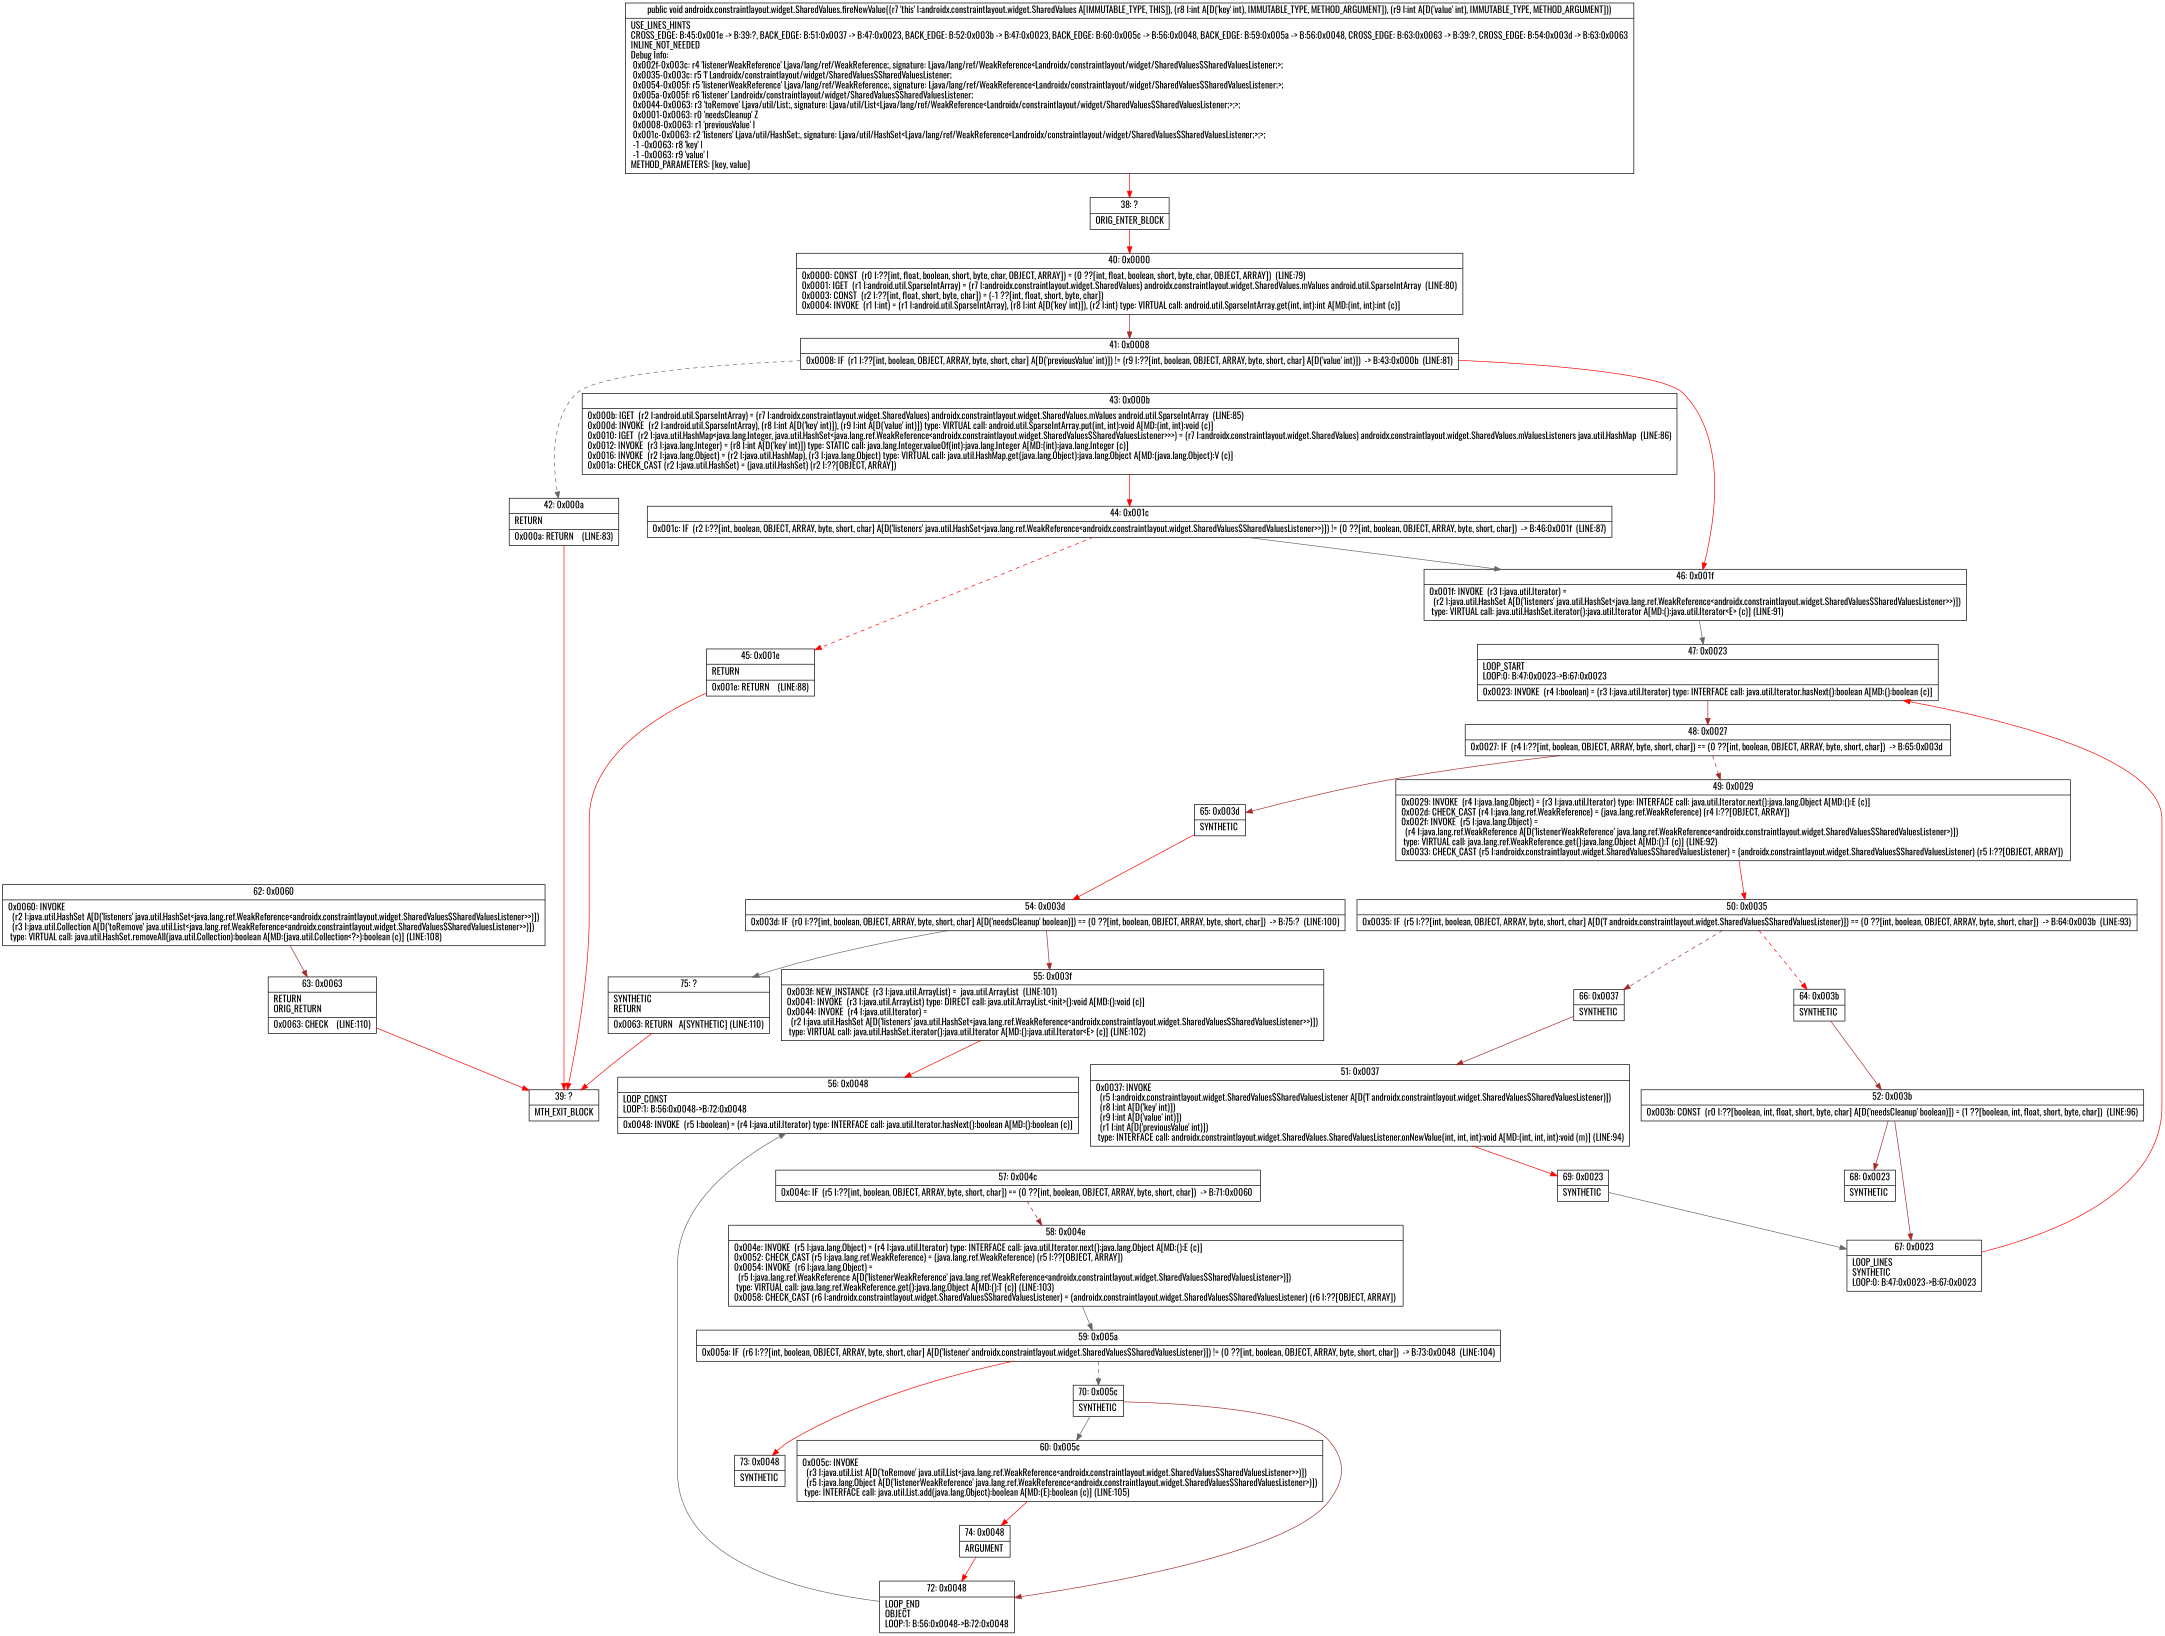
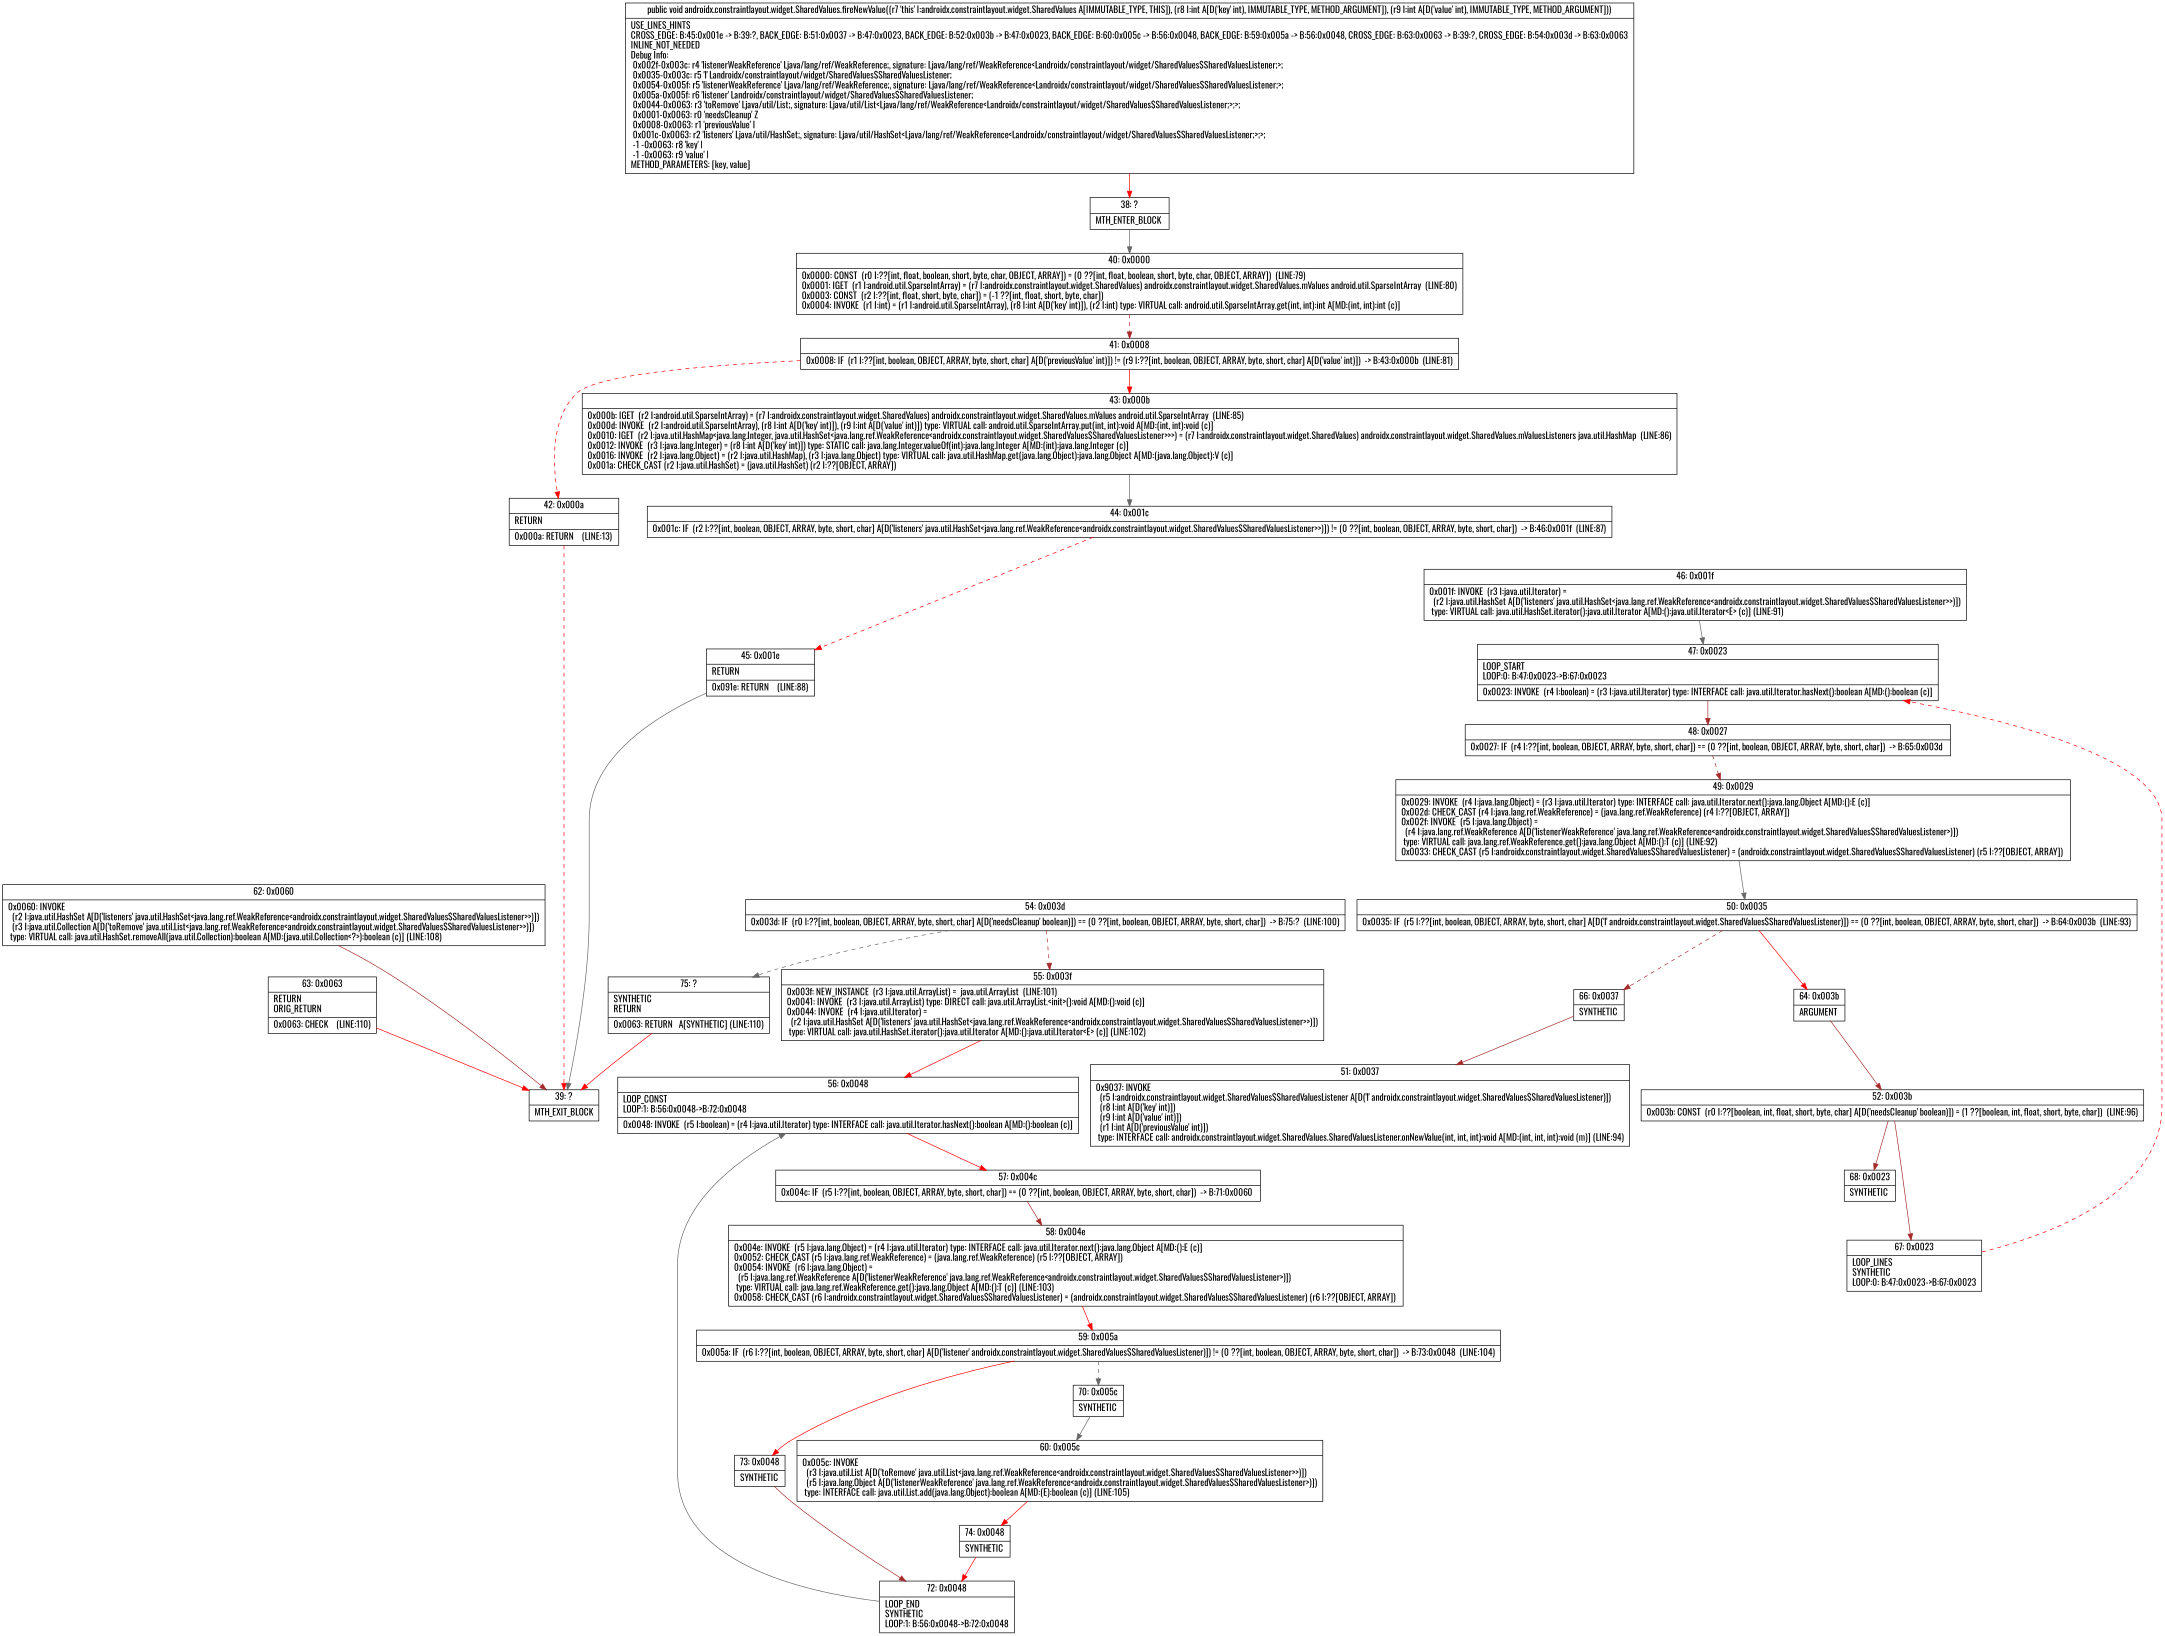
node "38: ?": text "ORIG_ENTER_BLOCK" -> "MTH_ENTER_BLOCK"
edge "38: ?" -> "40: 0x0000": color red -> gray40
edge "40: 0x0000" -> "41: 0x0008": style solid -> dashed
edge "41: 0x0008" -> "42: 0x000a": color gray40 -> red
edge "41: 0x0008" -> "46: 0x001f": now "41: 0x0008" -> "43: 0x000b"
edge "43: 0x000b" -> "44: 0x001c": color red -> gray40
node "42: 0x000a": text "0x000a: RETURN    (LINE:83)" -> "0x000a: RETURN    (LINE:13)"
edge "44: 0x001c" -> "46: 0x001f": removed
node "45: 0x001e": text "0x001e: RETURN    (LINE:88)" -> "0x091e: RETURN    (LINE:88)"
edge "42: 0x000a" -> "39: ?": style solid -> dashed
node "65: 0x003d": removed
edge "45: 0x001e" -> "39: ?": color red -> gray40
edge "49: 0x0029" -> "50: 0x0035": color red -> gray40
edge "67: 0x0023" -> "47: 0x0023": style solid -> dashed
edge "54: 0x003d" -> "55: 0x003f": style solid -> dashed
edge "54: 0x003d" -> "75: ?": style solid -> dashed
edge "50: 0x0035" -> "64: 0x003b": style dashed -> solid
edge "62: 0x0060" -> "63: 0x0063": now "62: 0x0060" -> "39: ?"
node "64: 0x003b": text "SYNTHETIC" -> "ARGUMENT"
node "51: 0x0037": text "0x0037: INVOKE" -> "0x9037: INVOKE"
edge "56: 0x0048" -> "57: 0x004c": added
node "69: 0x0023": removed
edge "57: 0x004c" -> "58: 0x004e": style dashed -> solid
edge "58: 0x004e" -> "59: 0x005a": color gray40 -> red
edge "70: 0x005c" -> "72: 0x0048": now "73: 0x0048" -> "72: 0x0048"
node "74: 0x0048": text "ARGUMENT" -> "SYNTHETIC"
node "72: 0x0048": text "OBJECT" -> "SYNTHETIC"
